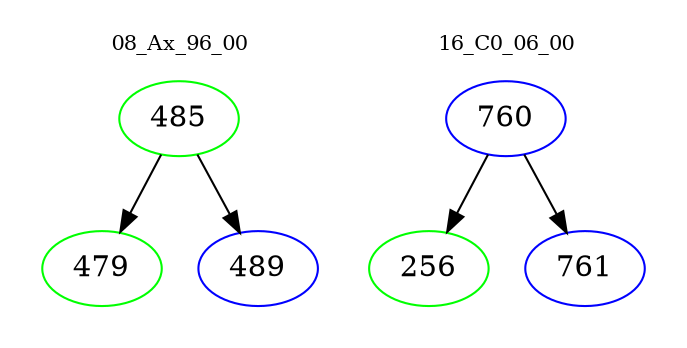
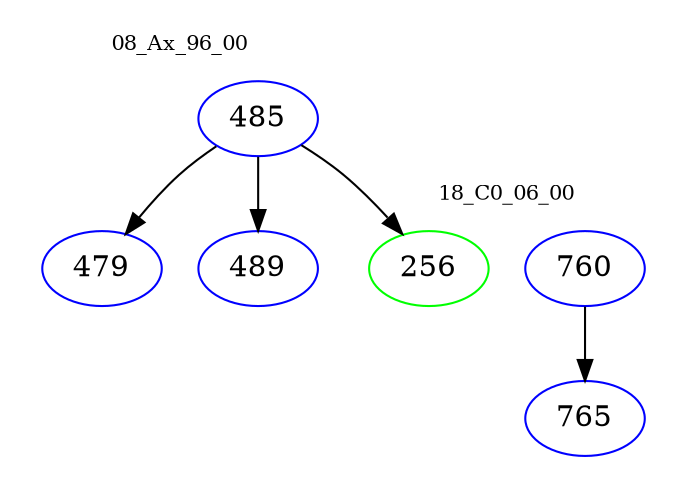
cluster "16_C0_06_00": label "16_C0_06_00" -> "18_C0_06_00"
node "485": color green -> blue
edge "760" -> "256": now "485" -> "256"
node "479": color green -> blue
node "761": label "761" -> "765"
